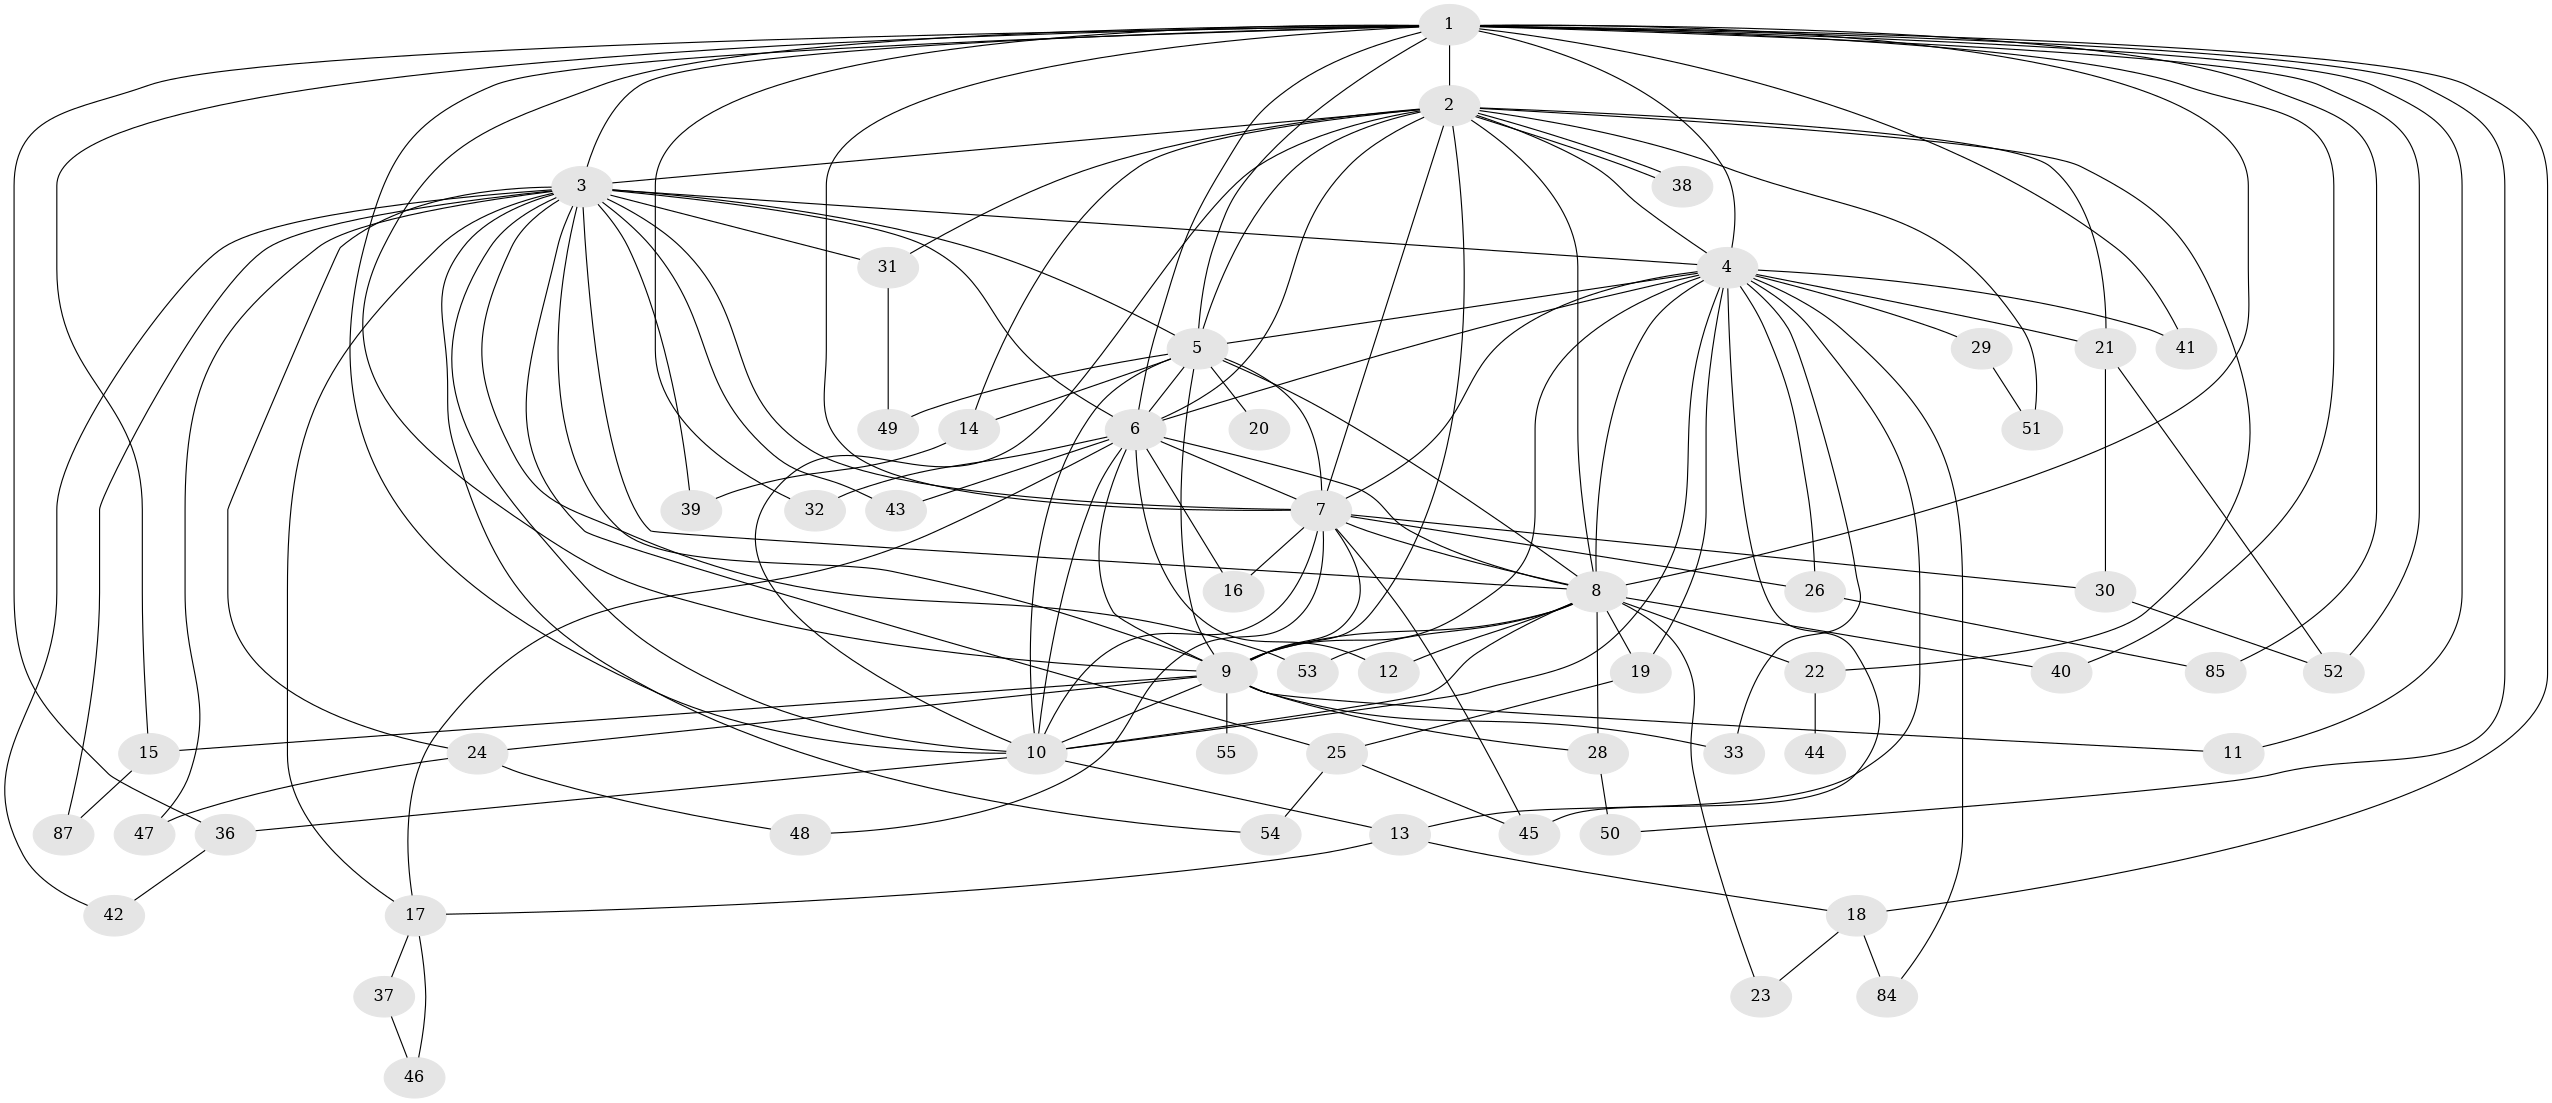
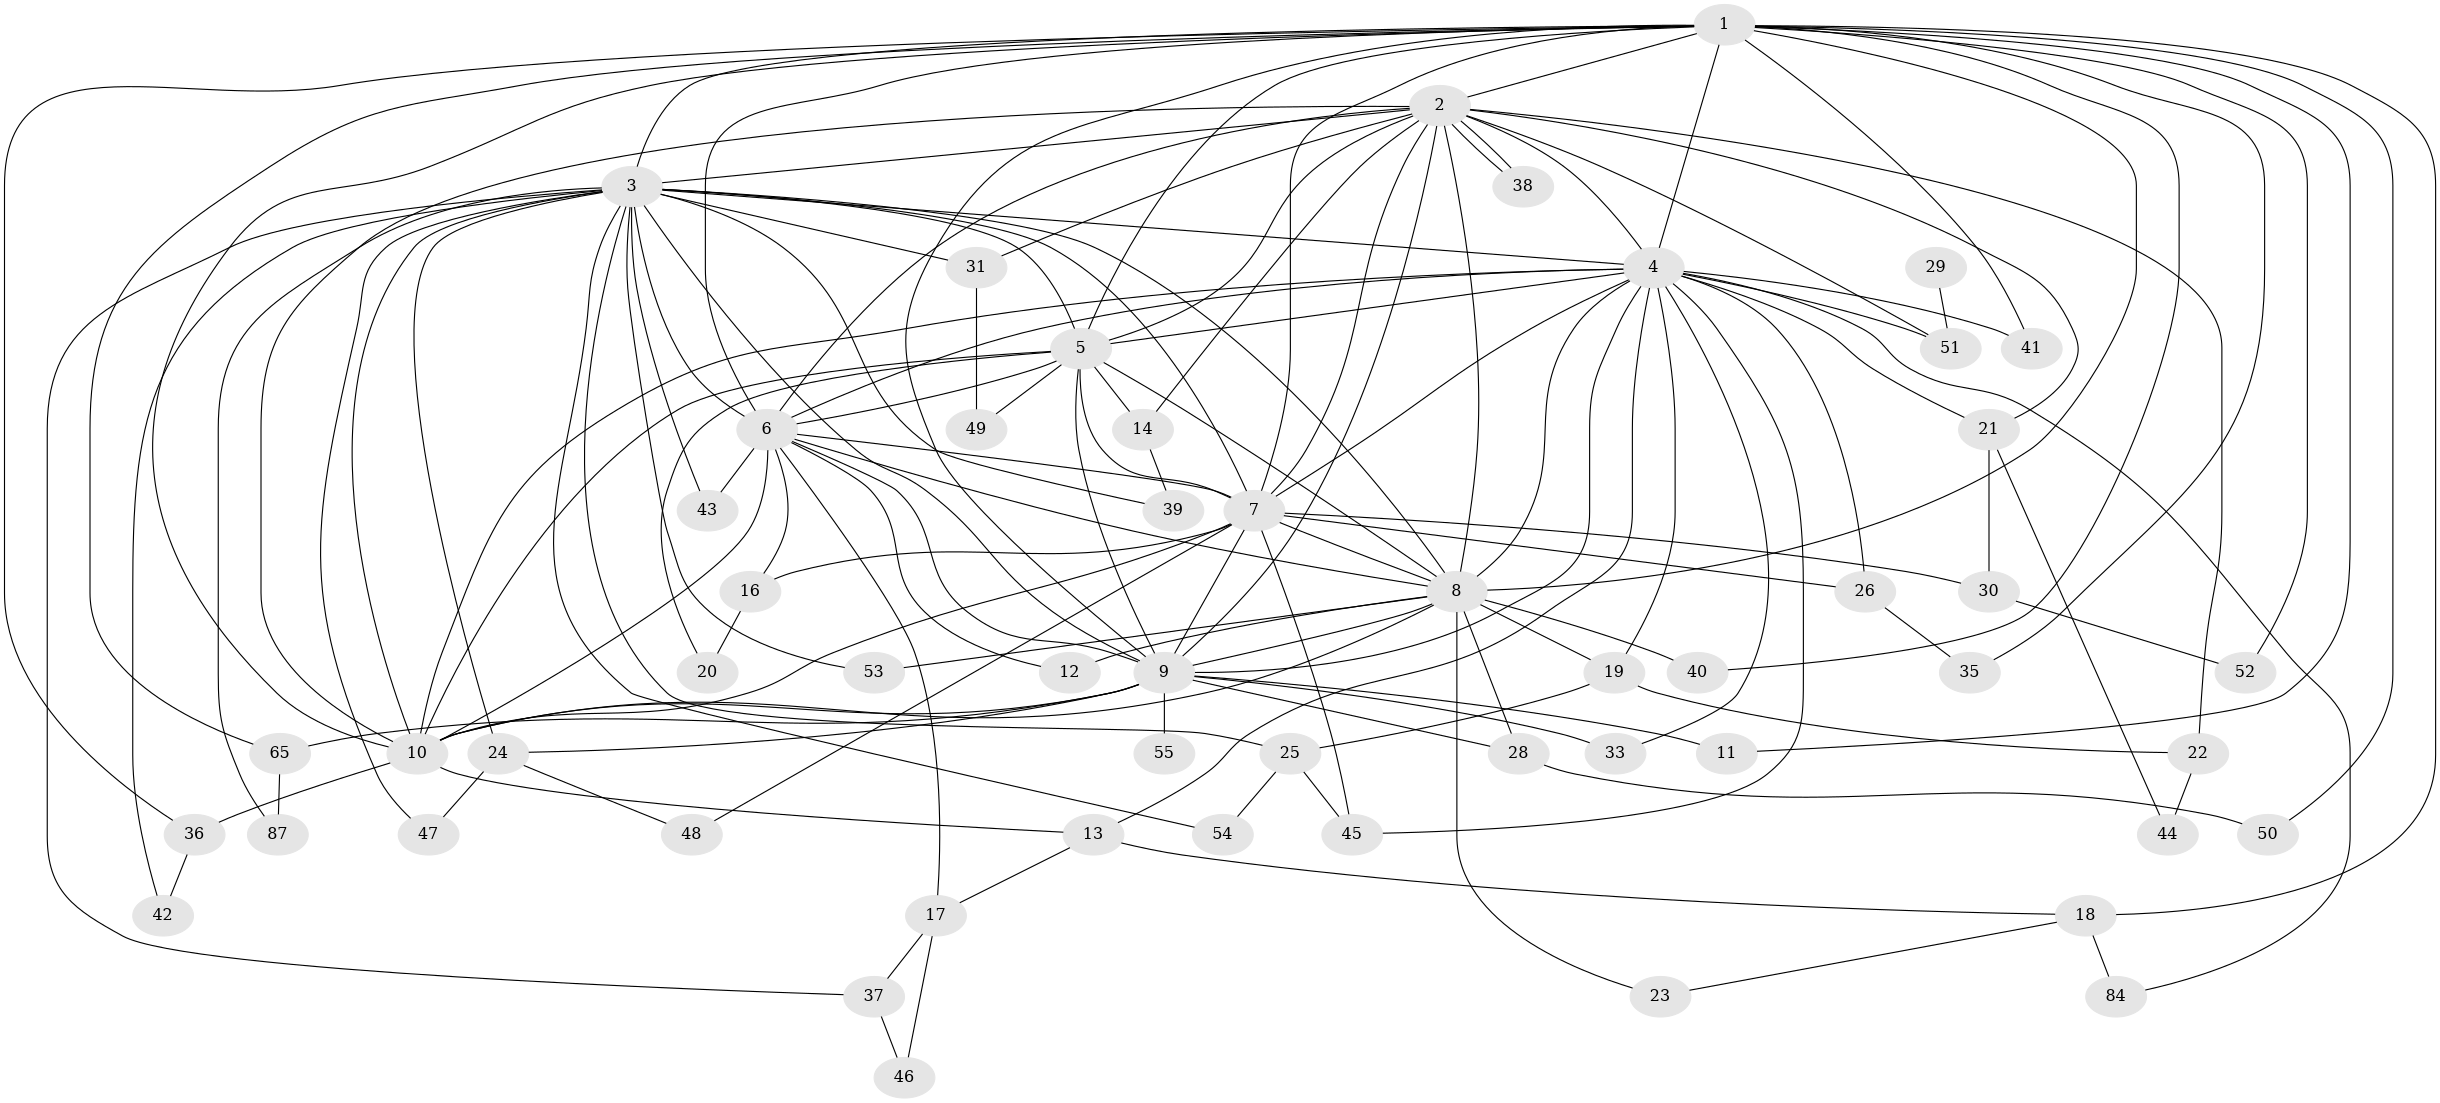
edge "4" -- "29": now "4" -- "51"
edge "3" -- "17": now "3" -- "37"
edge "21" -- "52": now "21" -- "44"
node "32": removed
edge "8" -- "22": now "19" -- "22"
edge "16" -- "20": added
node "85": label "85" -> "35"
node "15": label "15" -> "65"
